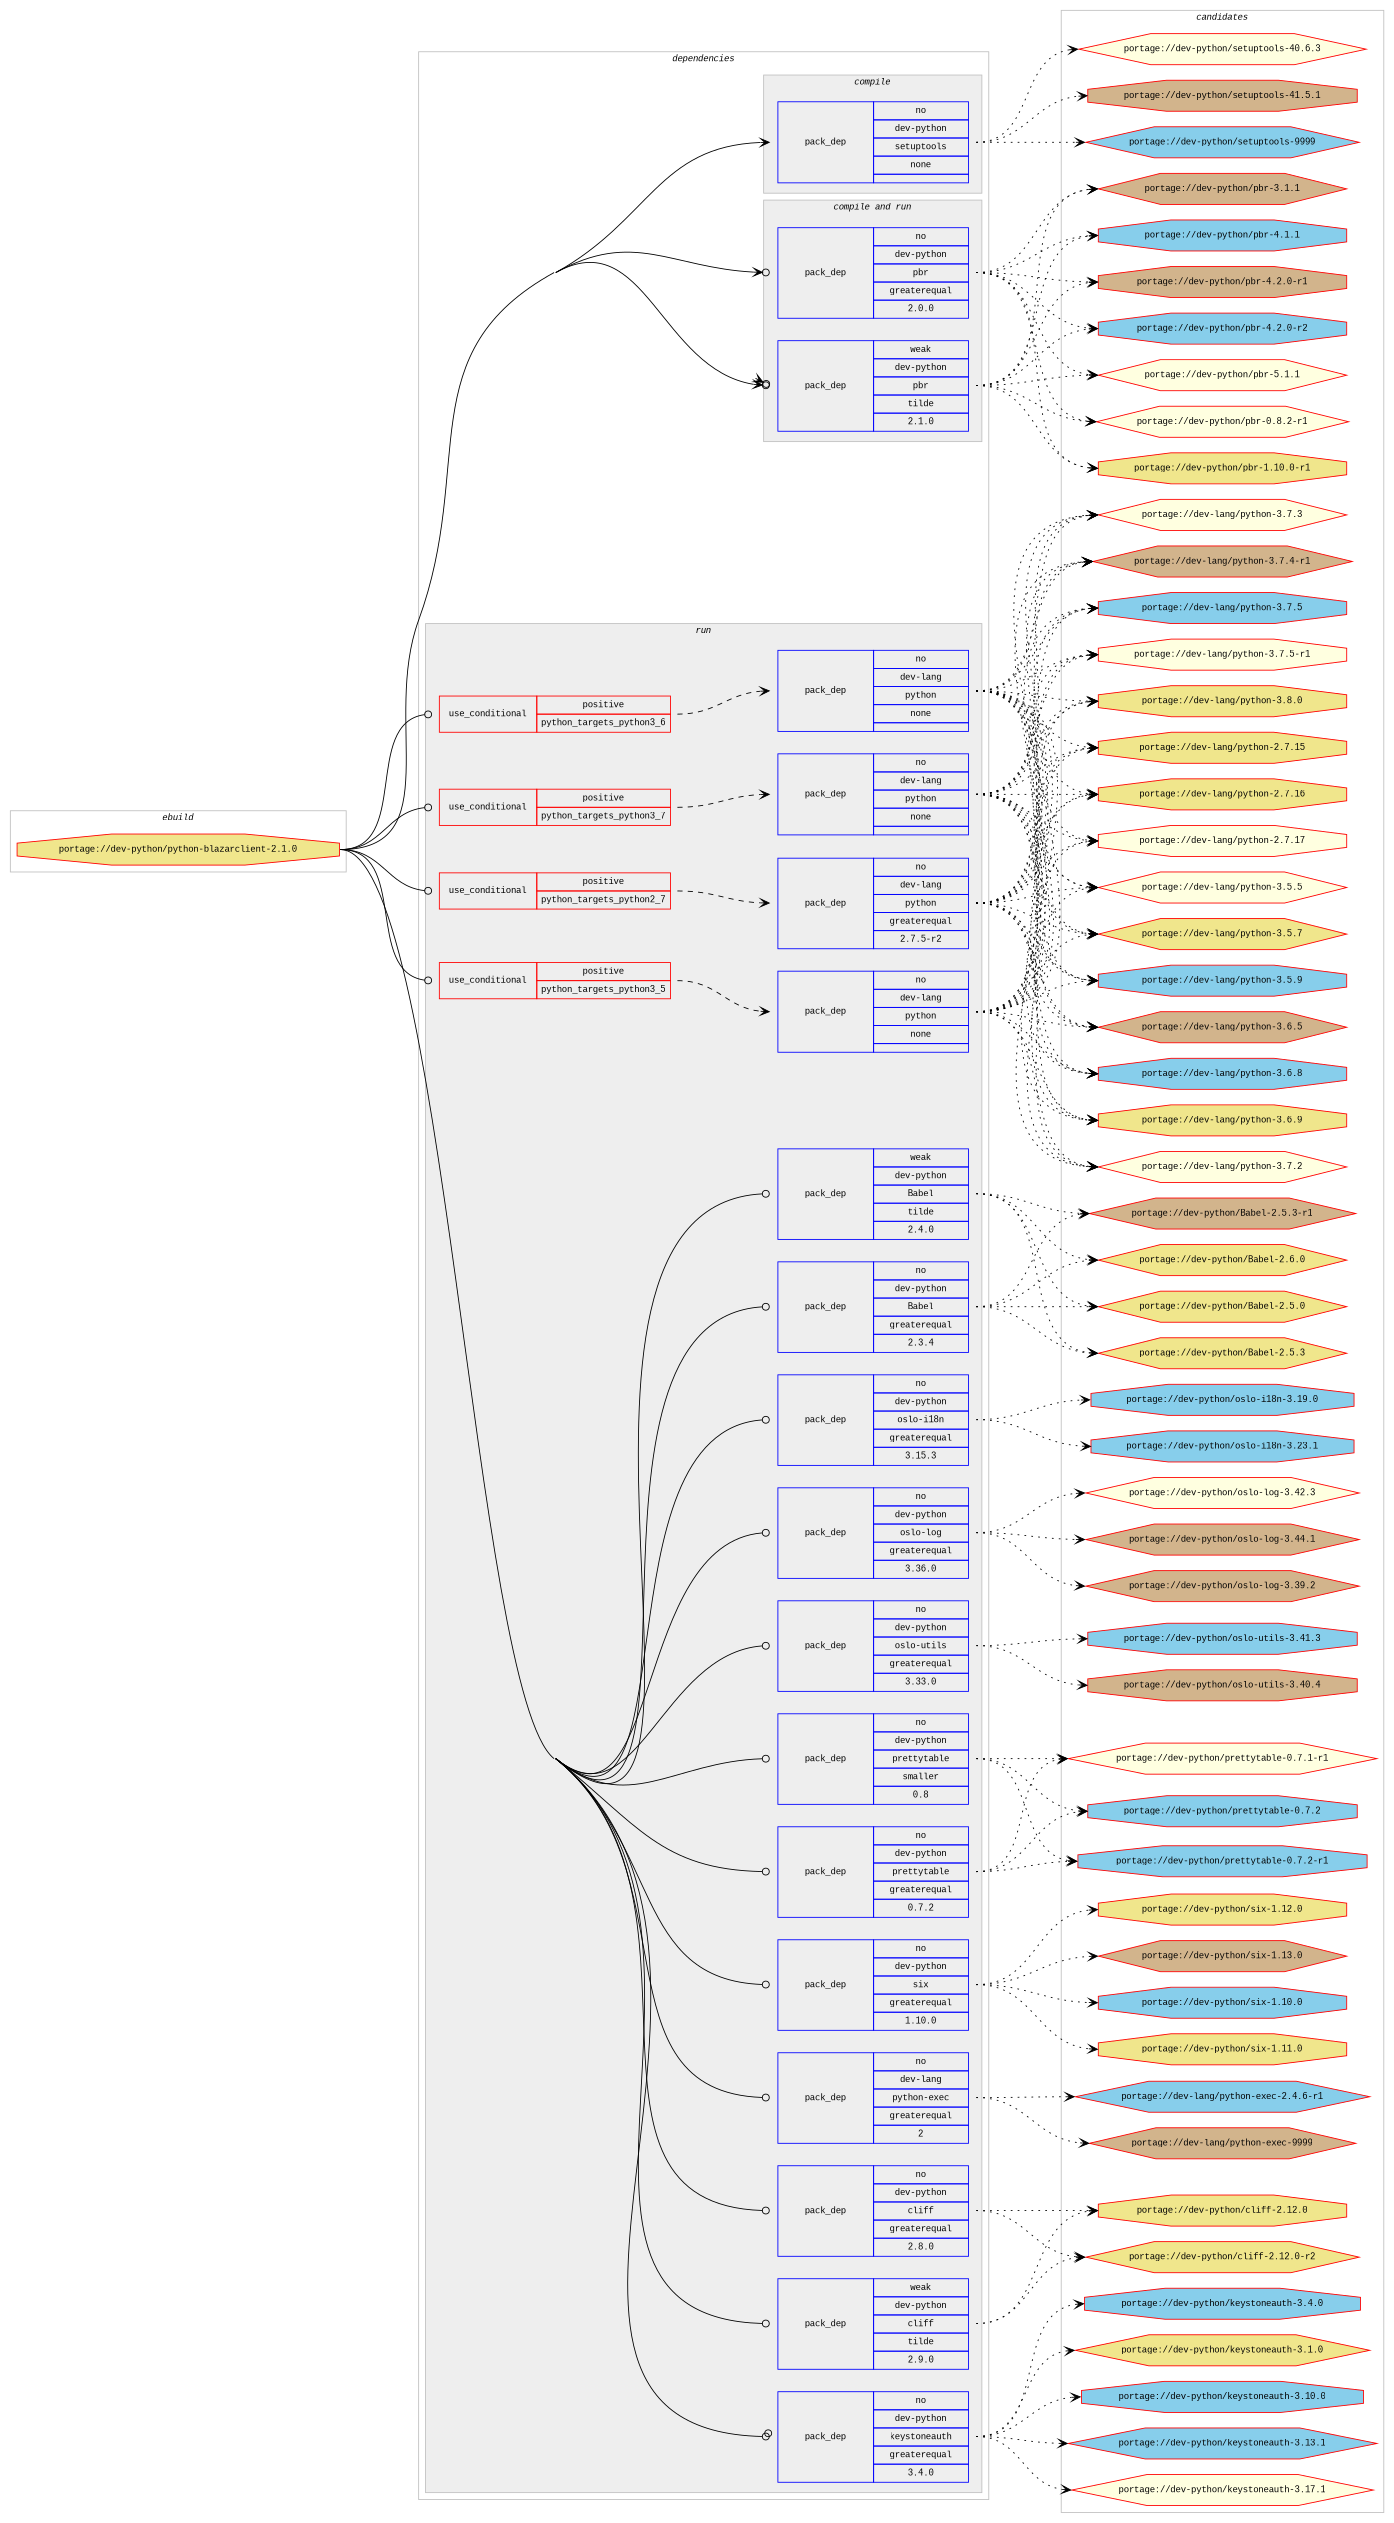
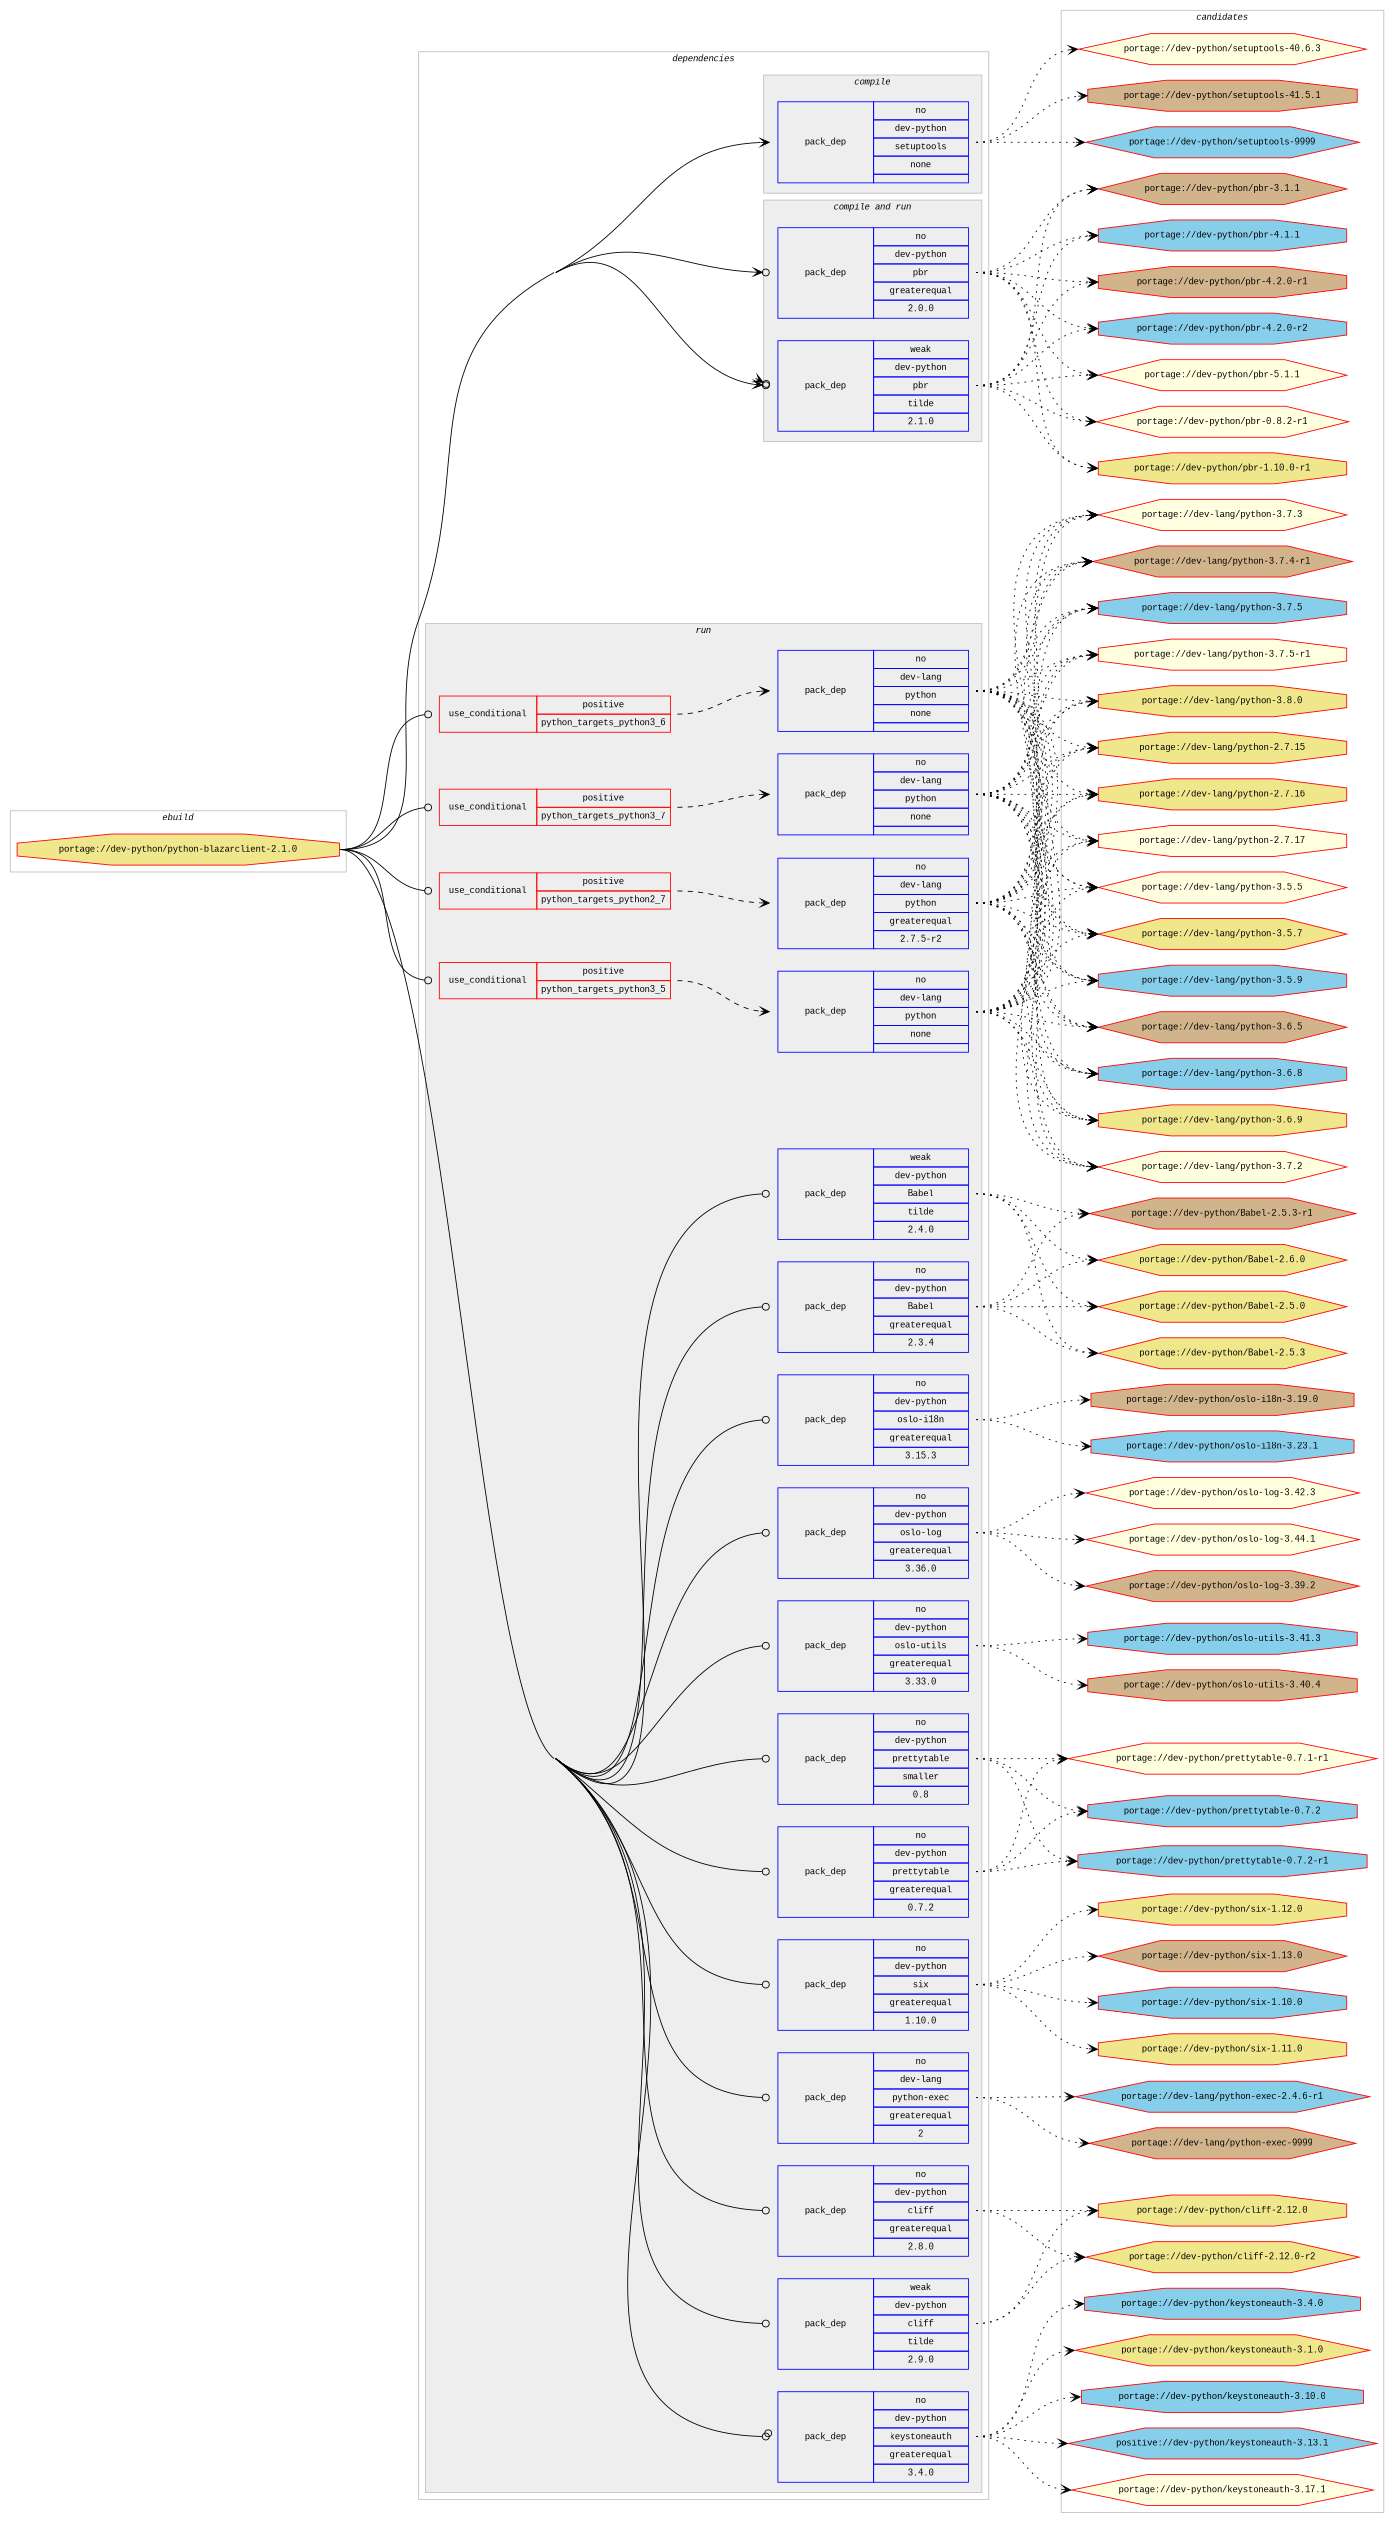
node "portage://dev-python/oslo-i18n-3.19.0": fillcolor skyblue -> tan
node "portage://dev-python/oslo-log-3.44.1": fillcolor tan -> lightyellow
node "portage://dev-python/keystoneauth-3.13.1": label "portage://dev-python/keystoneauth-3.13.1" -> "positive://dev-python/keystoneauth-3.13.1"
